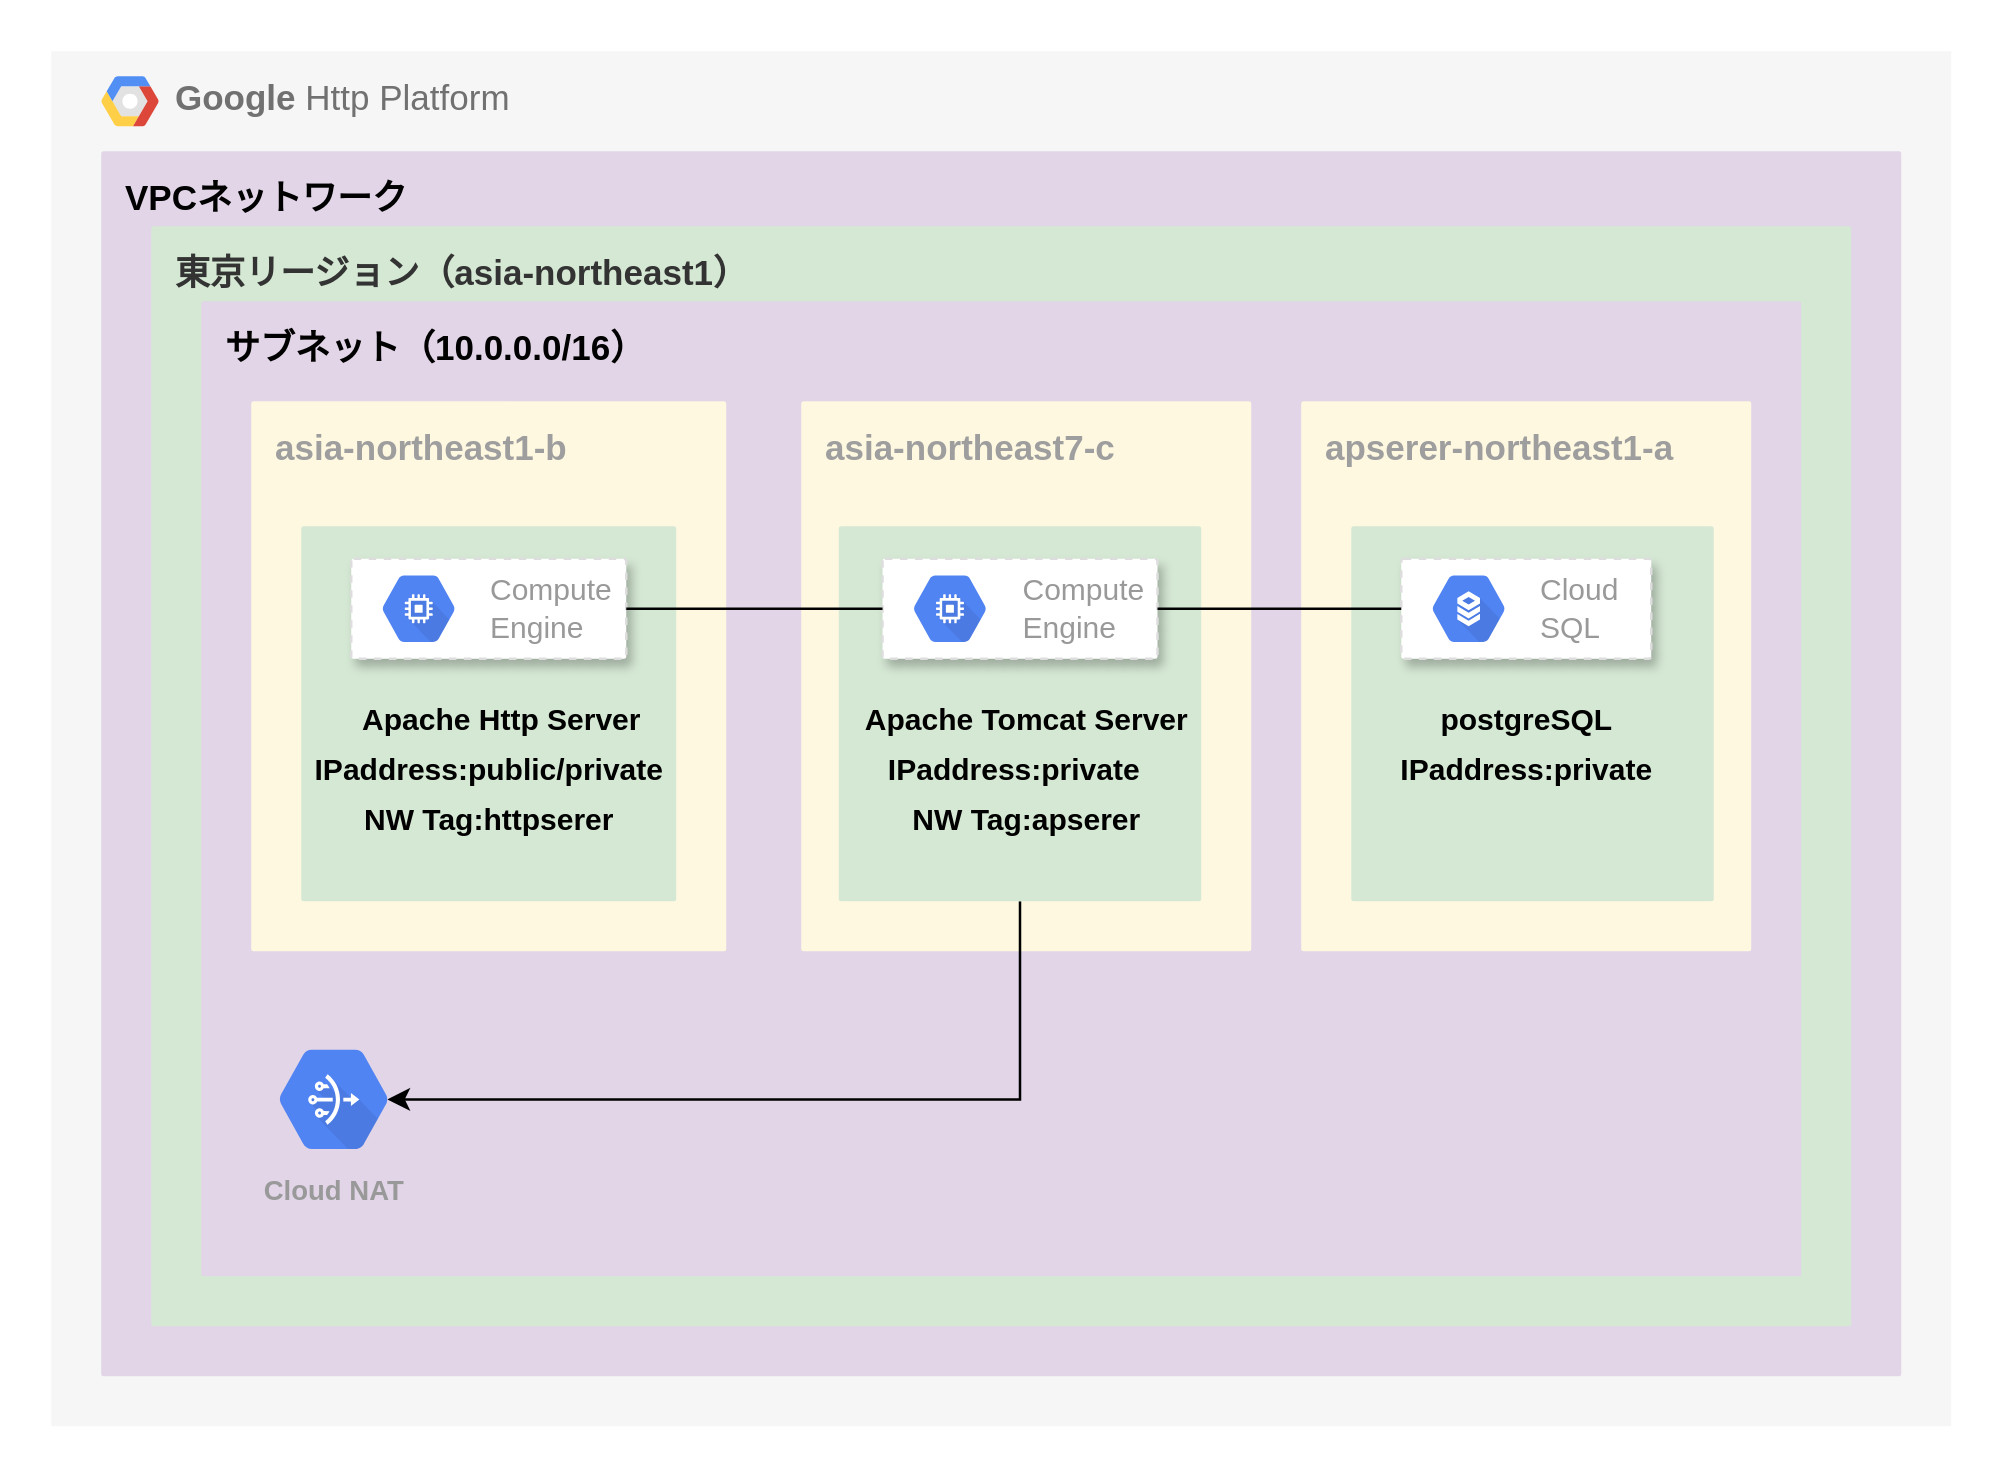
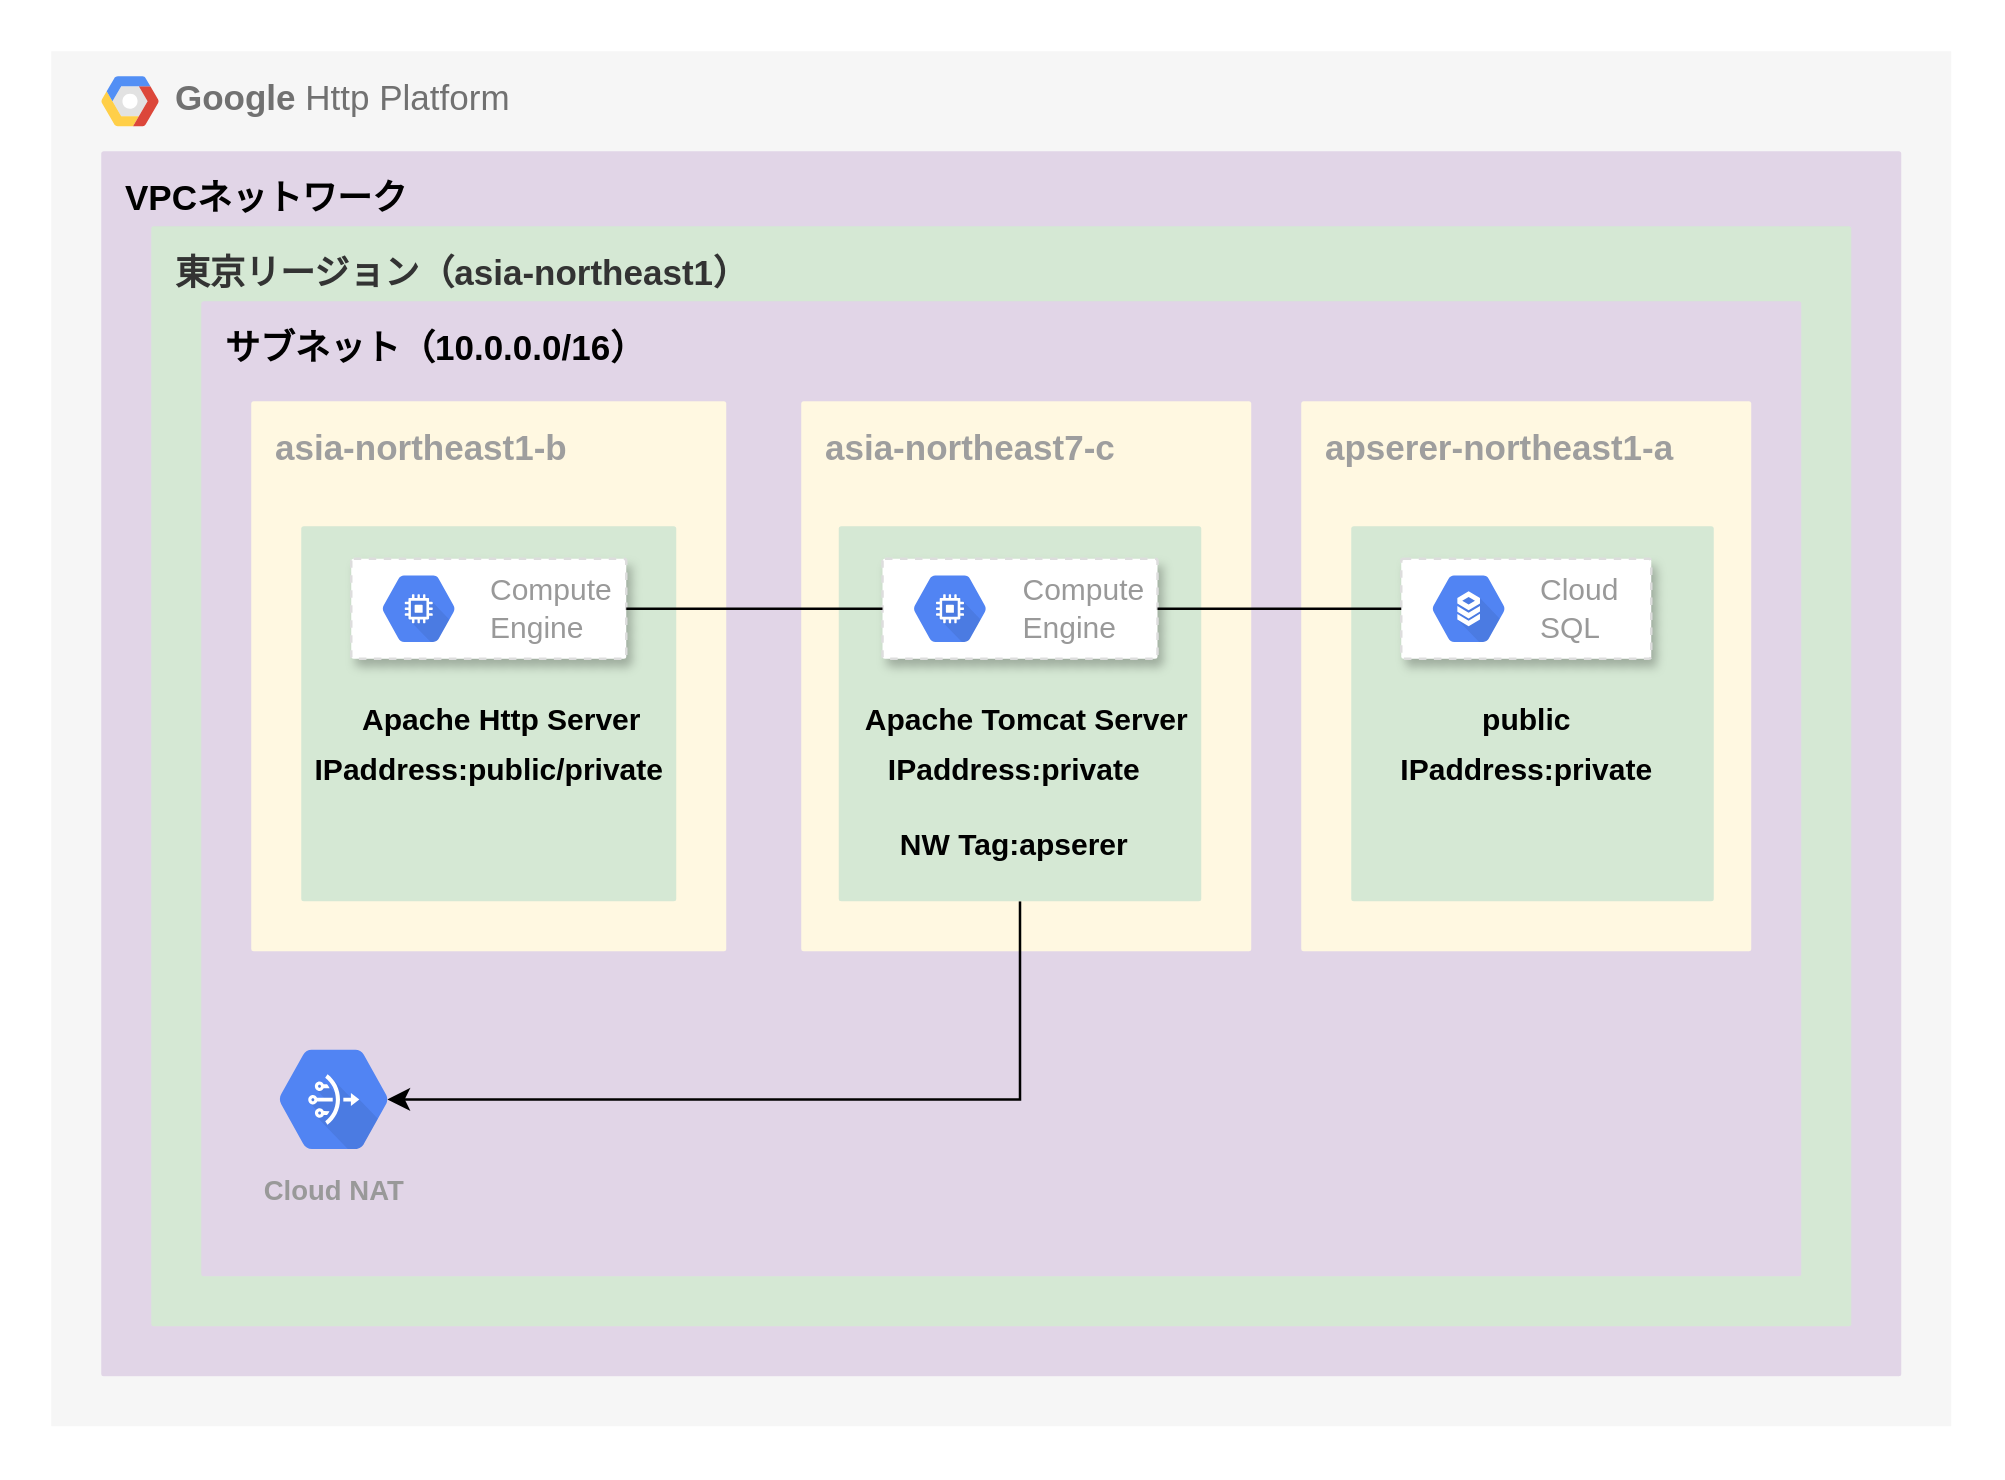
node "postgreSQL": label "postgreSQL" -> "public"
node "NW Tag:httpserer": removed
node "NW Tag:apserer": moved (1026, 821) -> (1014, 846)
